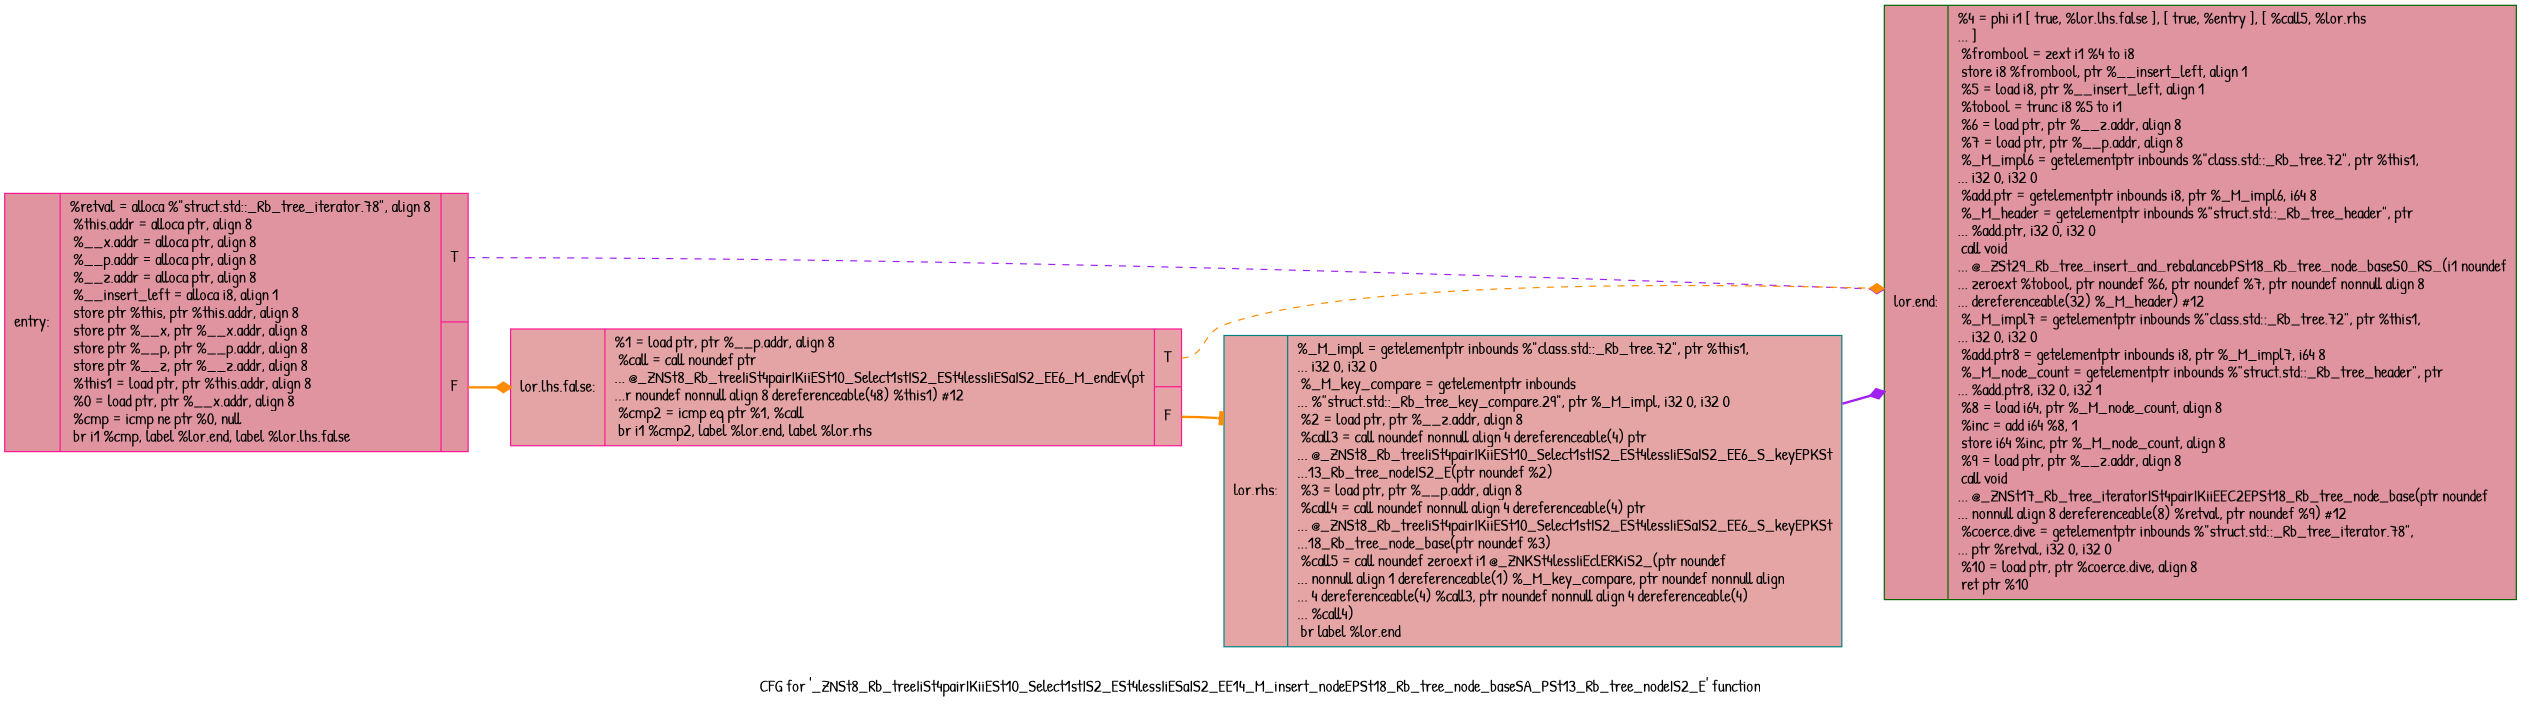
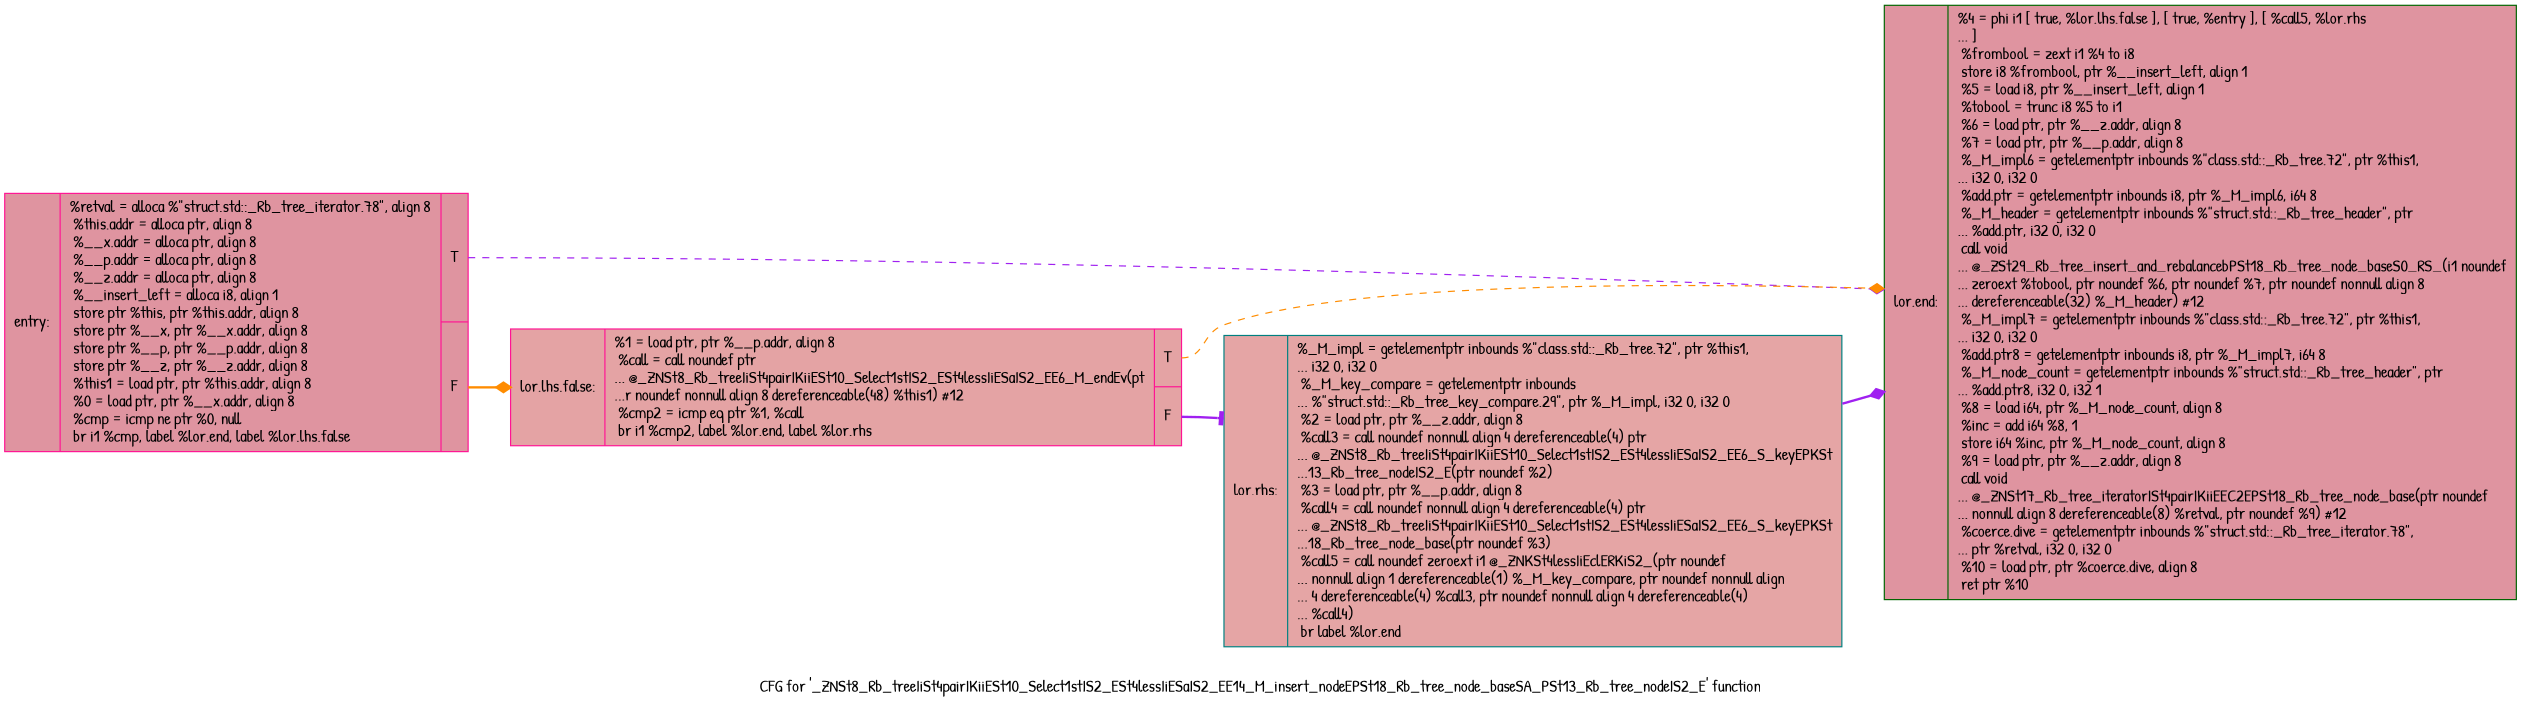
edge "lor.lhs.false:" -> "lor.rhs:": color darkorange -> purple
